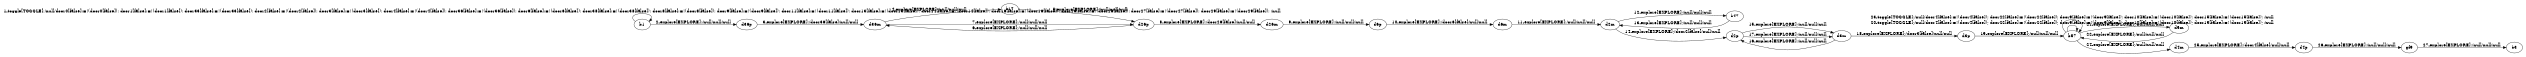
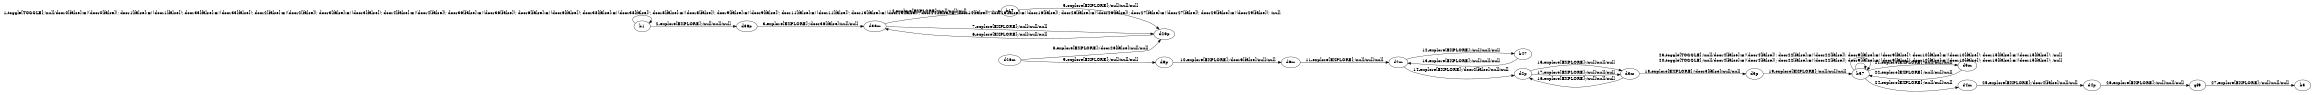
edge "d26p" -> "d26m": reversed
